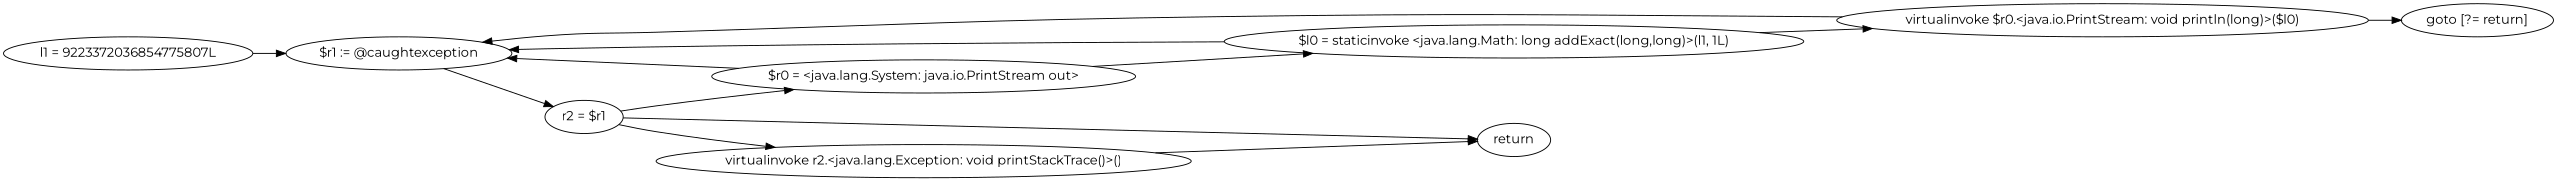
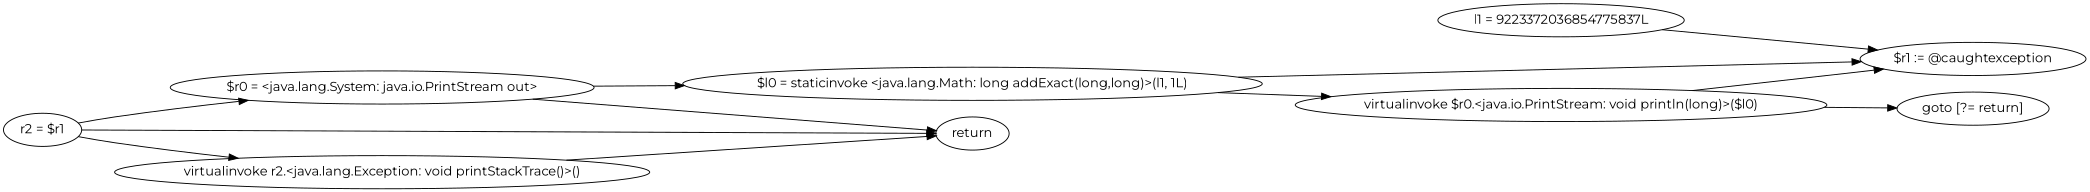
node "l1 = 9223372036854775807L": label "l1 = 9223372036854775807L" -> "l1 = 9223372036854775837L"
edge "$r0 = <java.lang.System: java.io.PrintStream out>" -> "$r1 := @caughtexception": now "$r0 = <java.lang.System: java.io.PrintStream out>" -> "return"
edge "$r1 := @caughtexception" -> "r2 = $r1": removed
